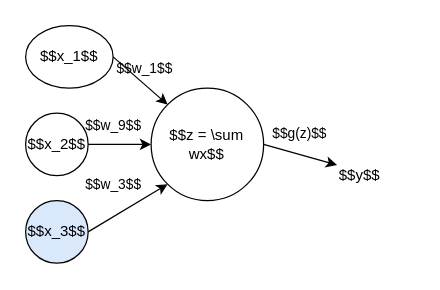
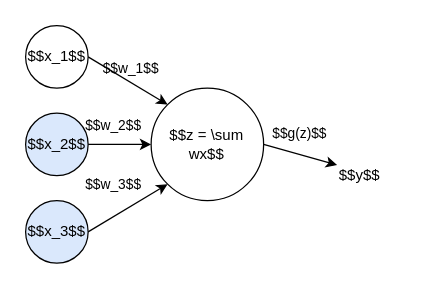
node "$$x_1$$": size 88x63 -> 63x63
node "$$w_9$$": label "$$w_9$$" -> "$$w_2$$"
node "$$x_2$$": fillcolor #ffffff -> #dae8fc
